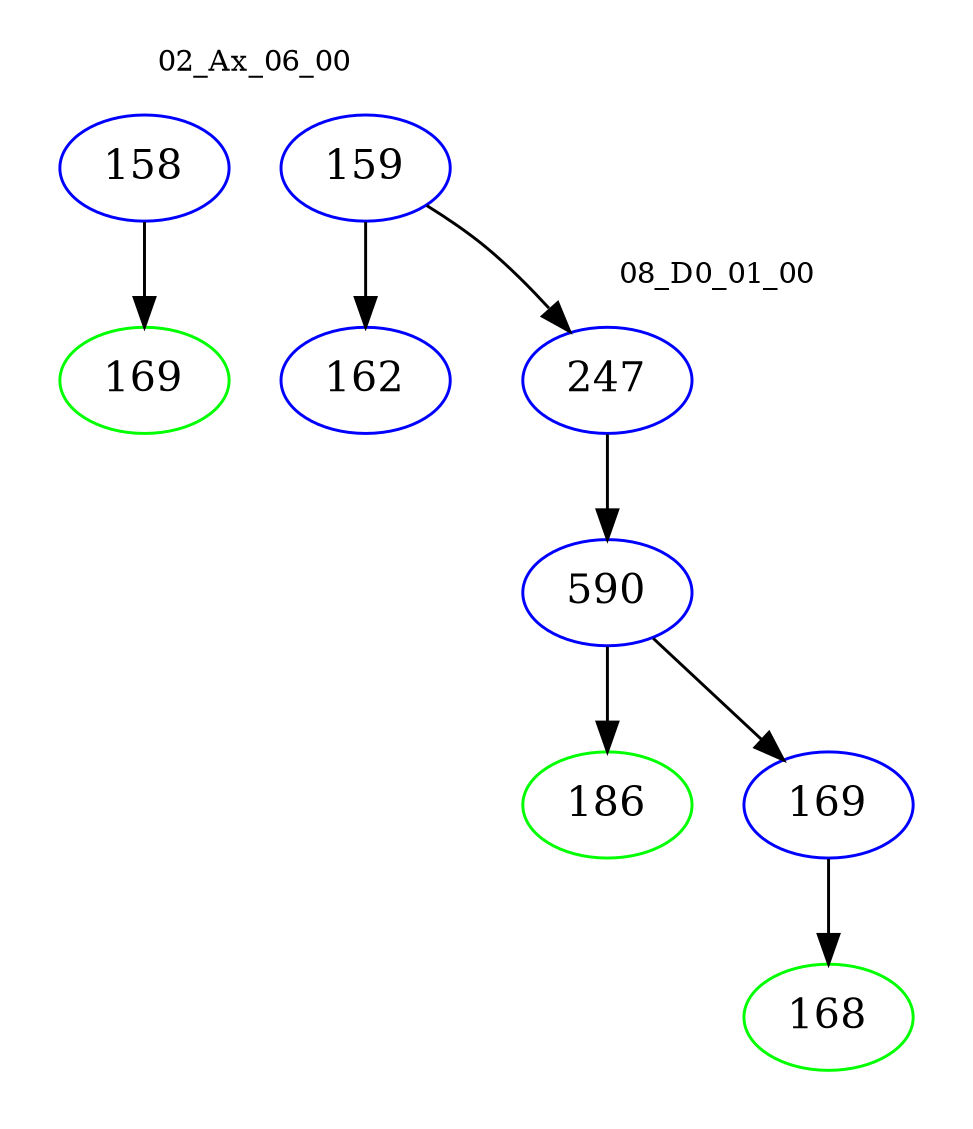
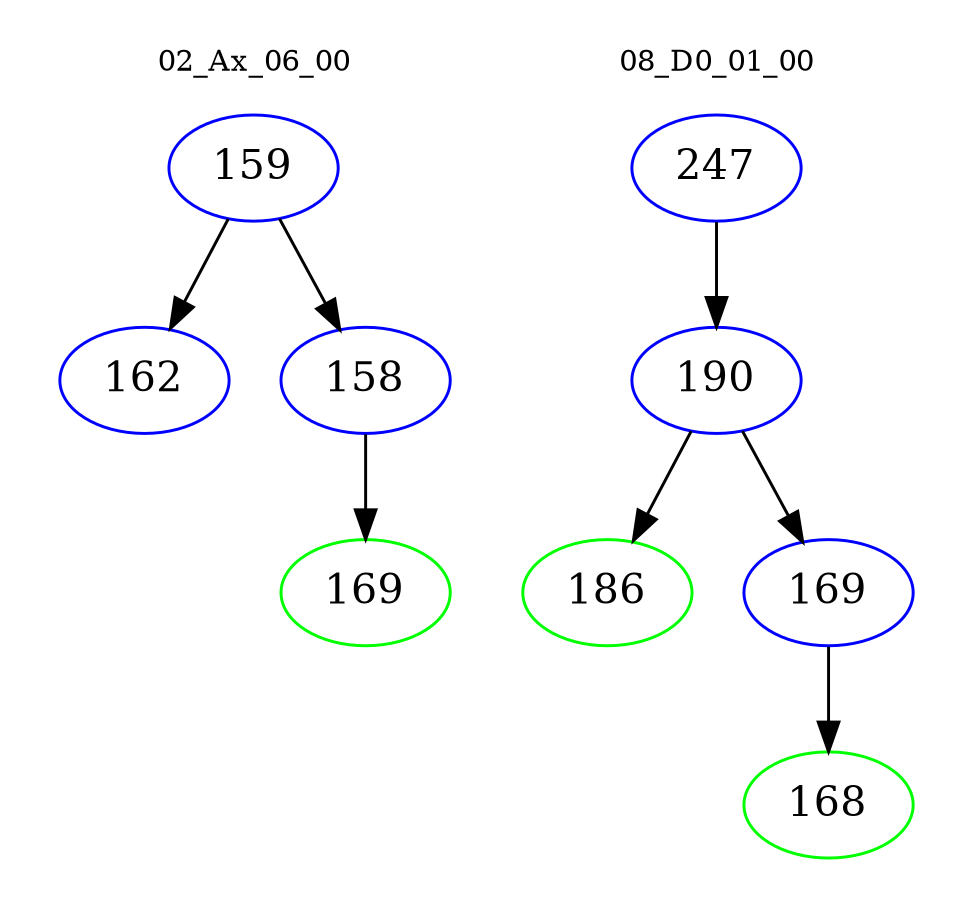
edge "159" -> "247": now "159" -> "158"
node "590": label "590" -> "190"
